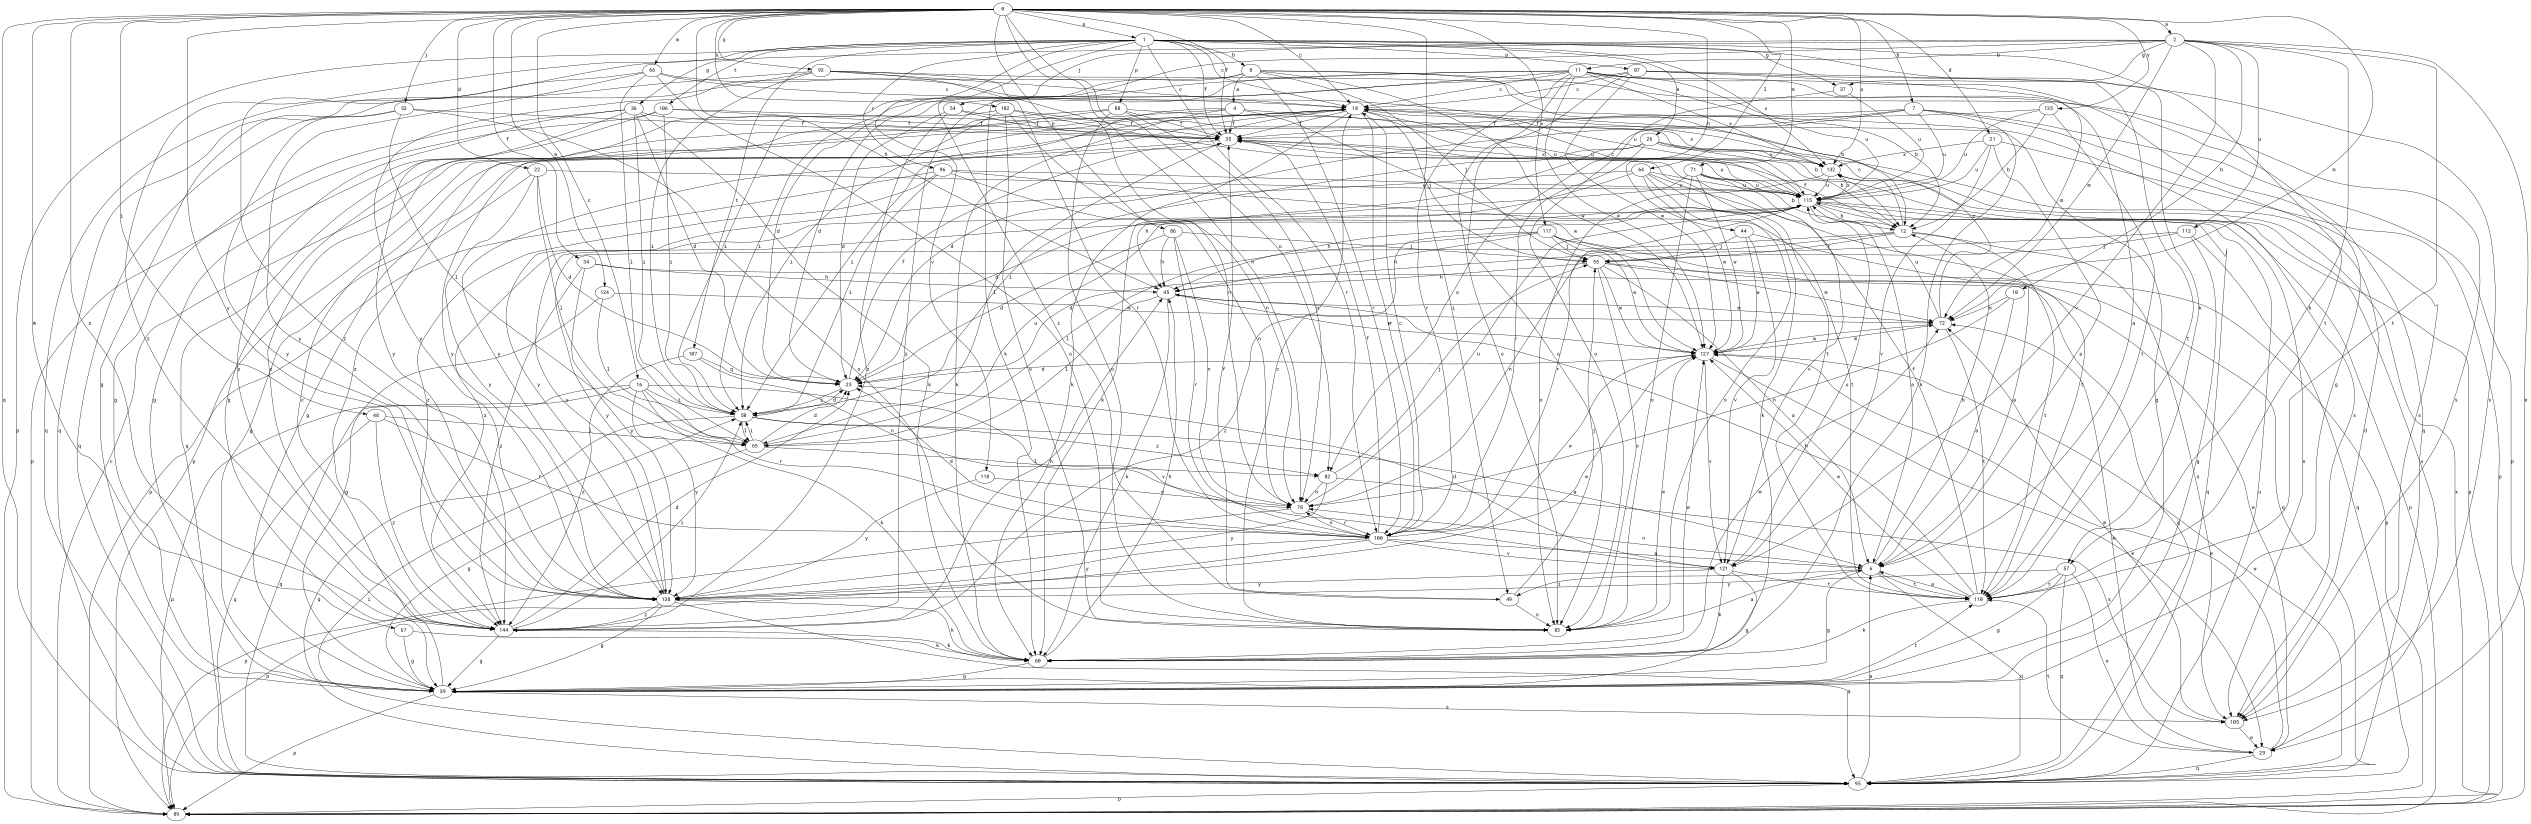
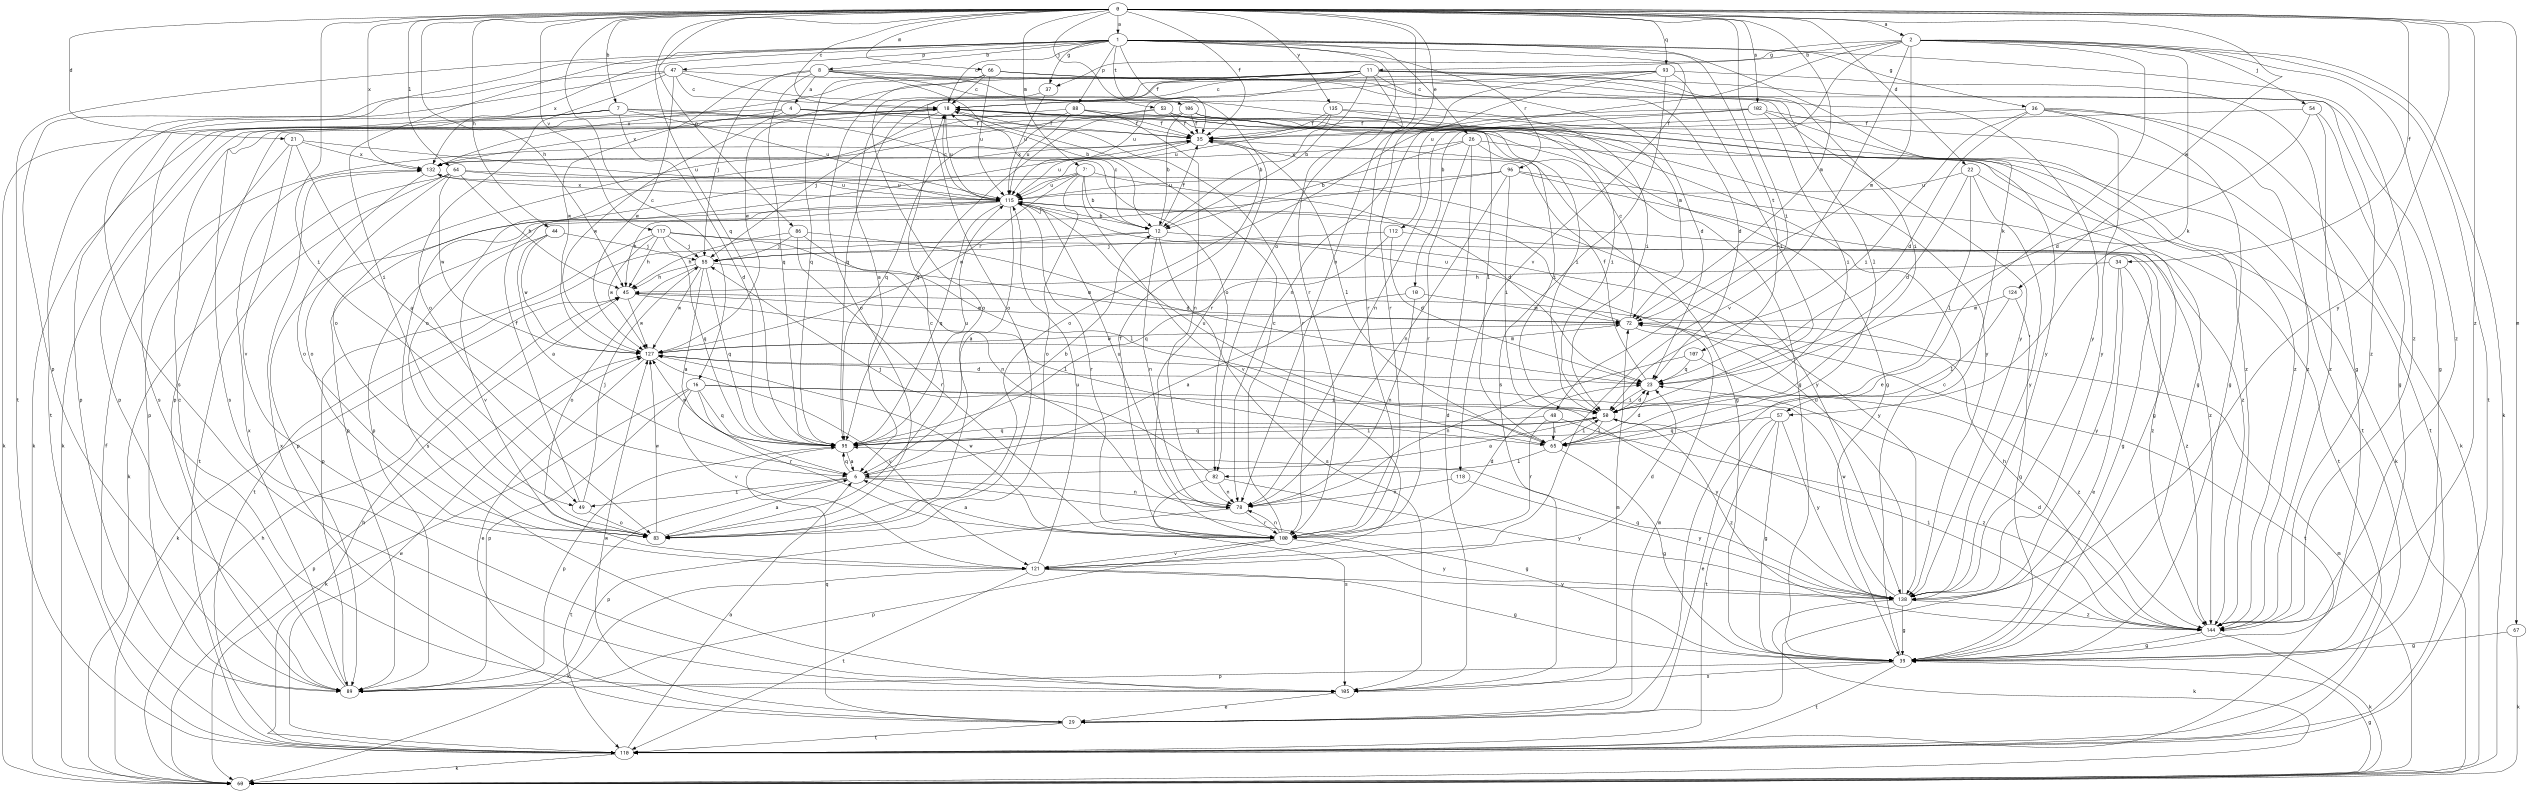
node "87": label "87" -> "47"
edge "7" -> "23": now "7" -> "95"
edge "18" -> "138": removed, label "y"
edge "135" -> "39": added, label "g"
edge "50" -> "82": now "50" -> "144"
edge "60" -> "127": label "w" -> "p"
